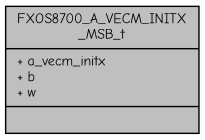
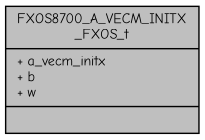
node "FXOS8700_A_VECM_INITX": text "_MSB_t" -> "_FXOS_t"
